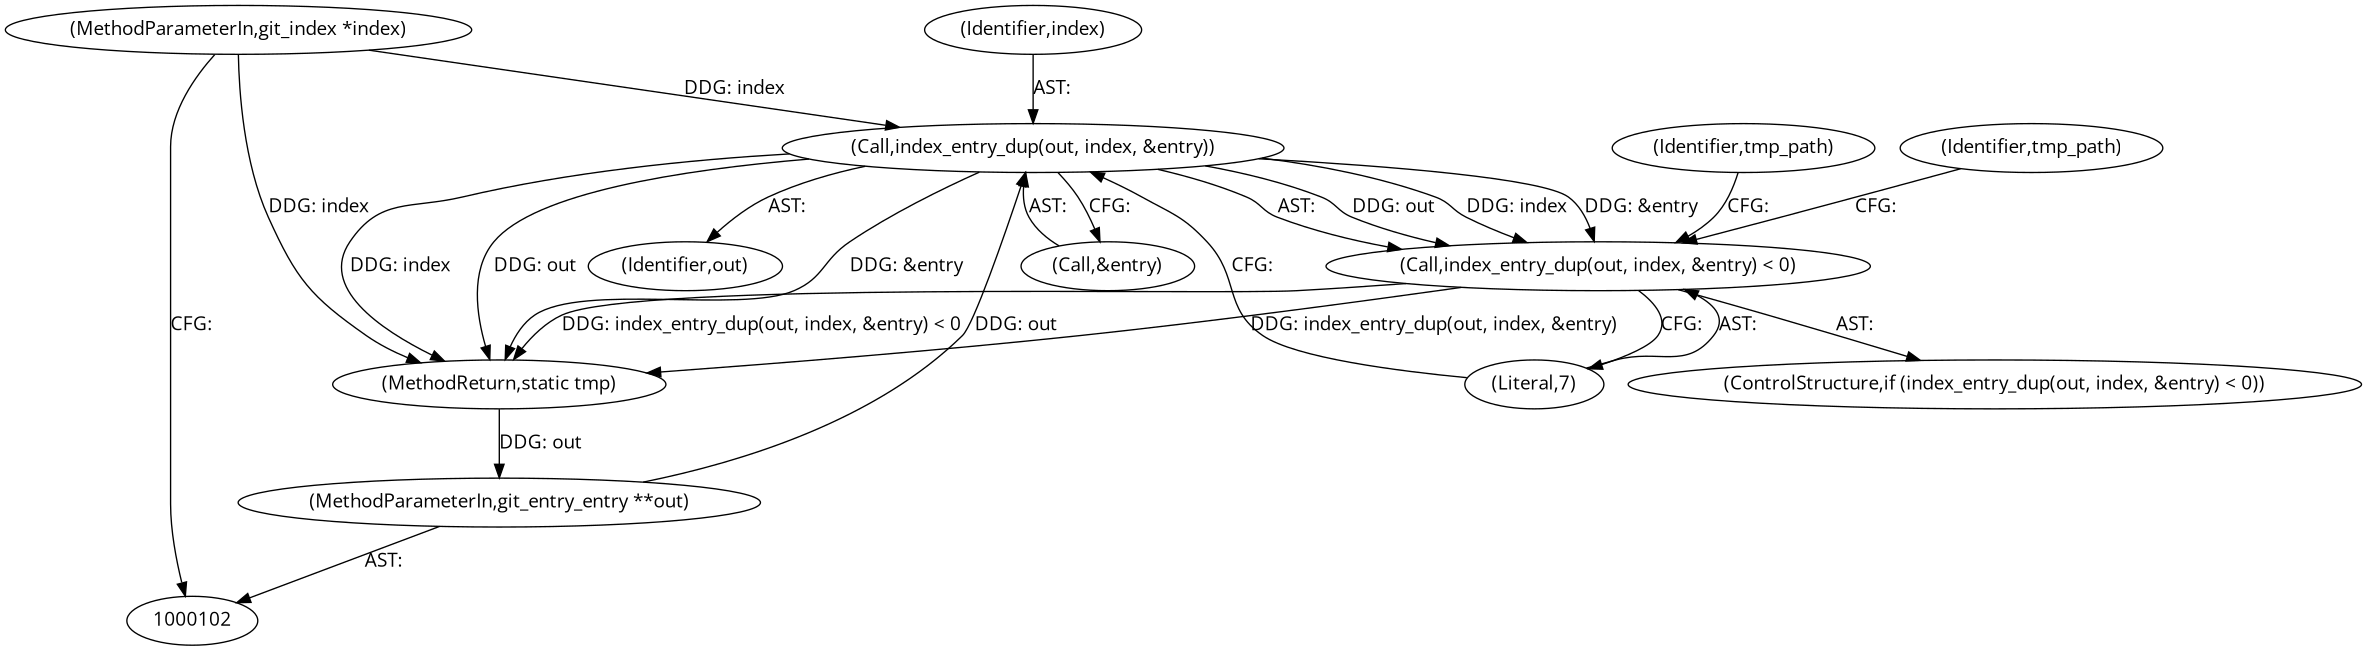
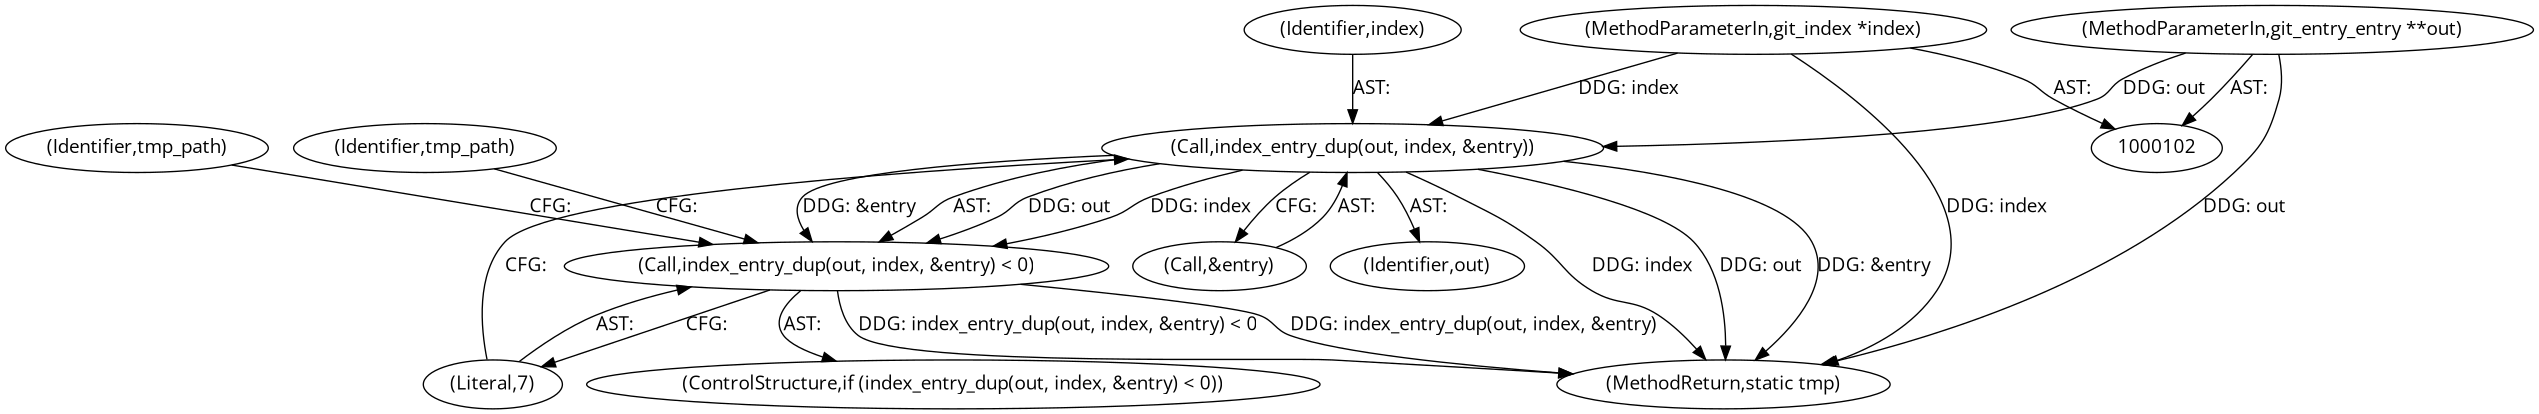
edge "(MethodParameterIn,git_index *index)" -> "1000102": label "CFG: " -> "AST: "
edge "(MethodReturn,static tmp)" -> "(MethodParameterIn,git_entry_entry **out)": reversed
